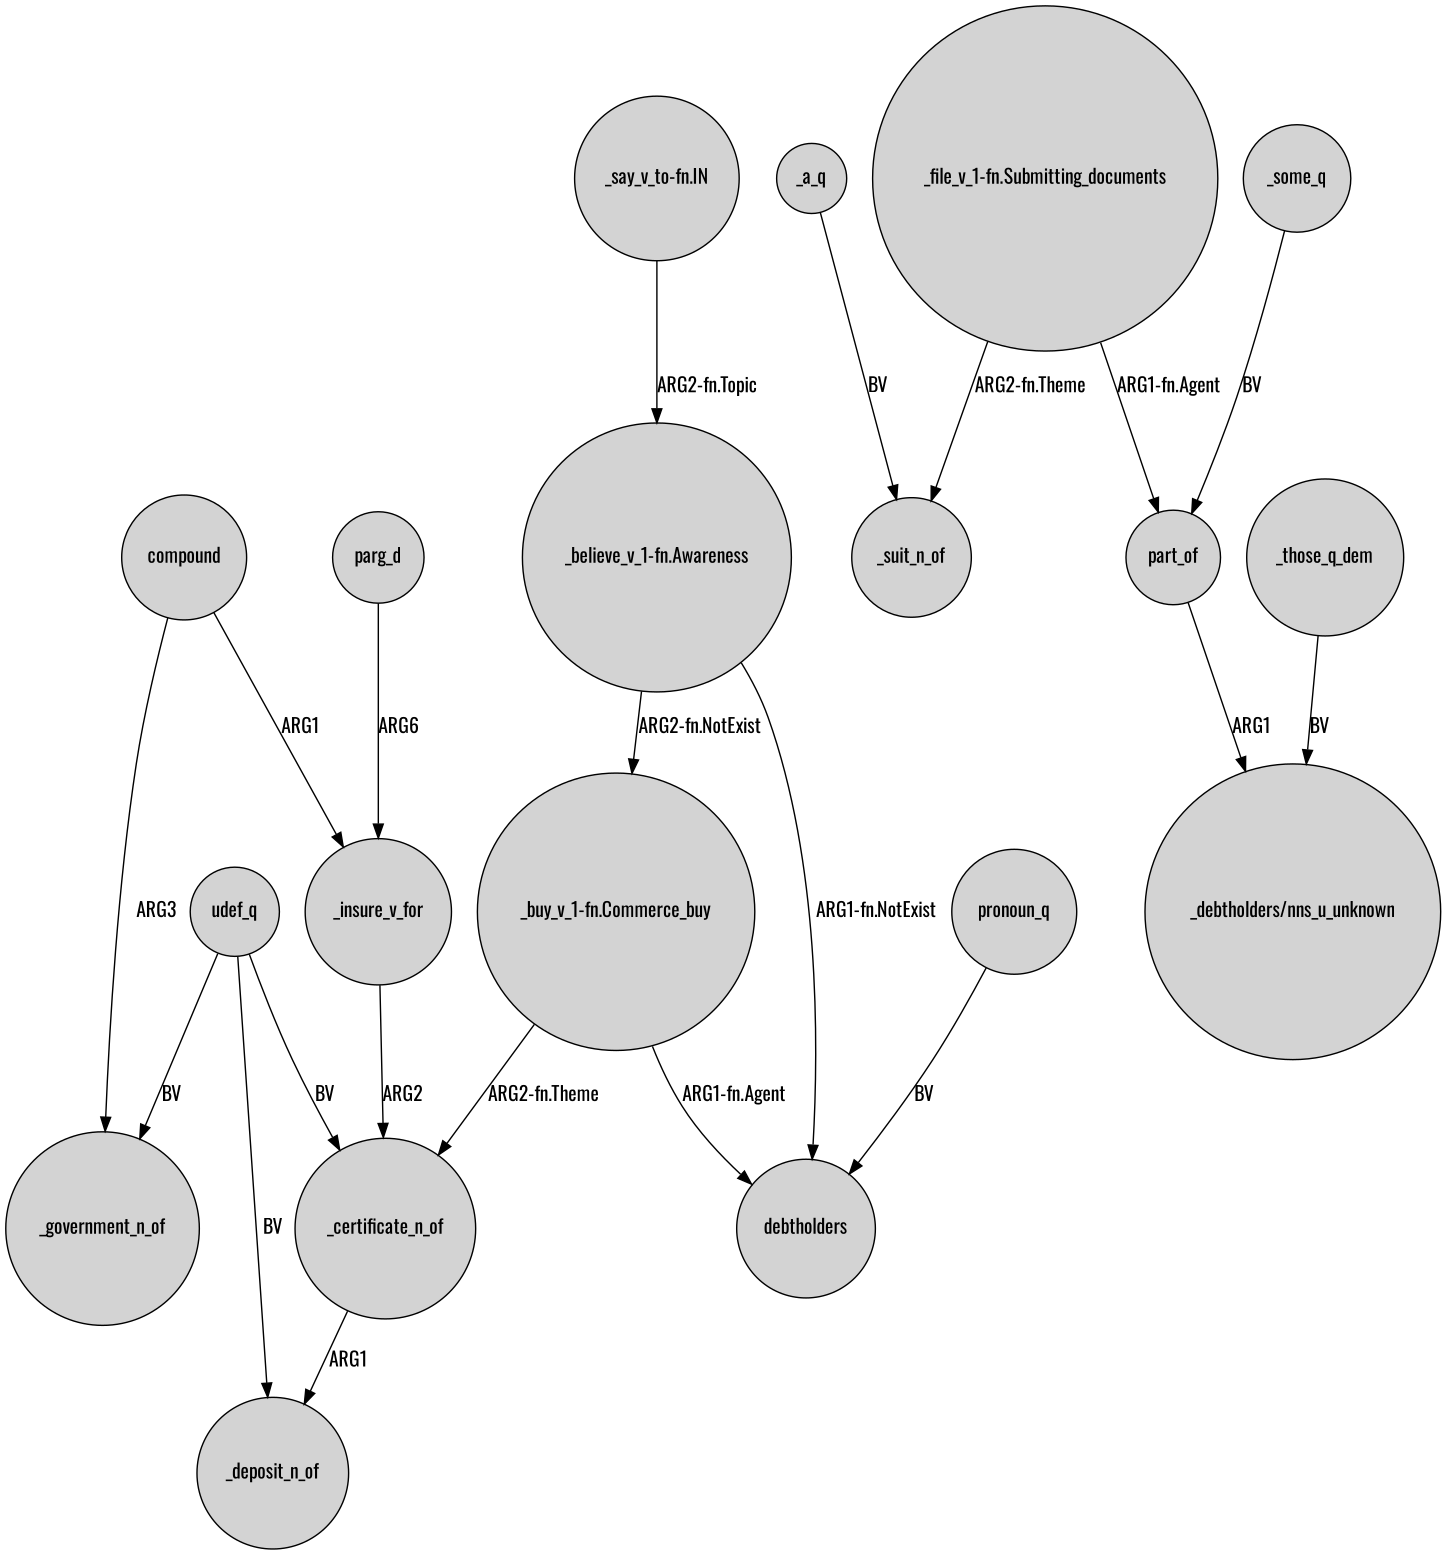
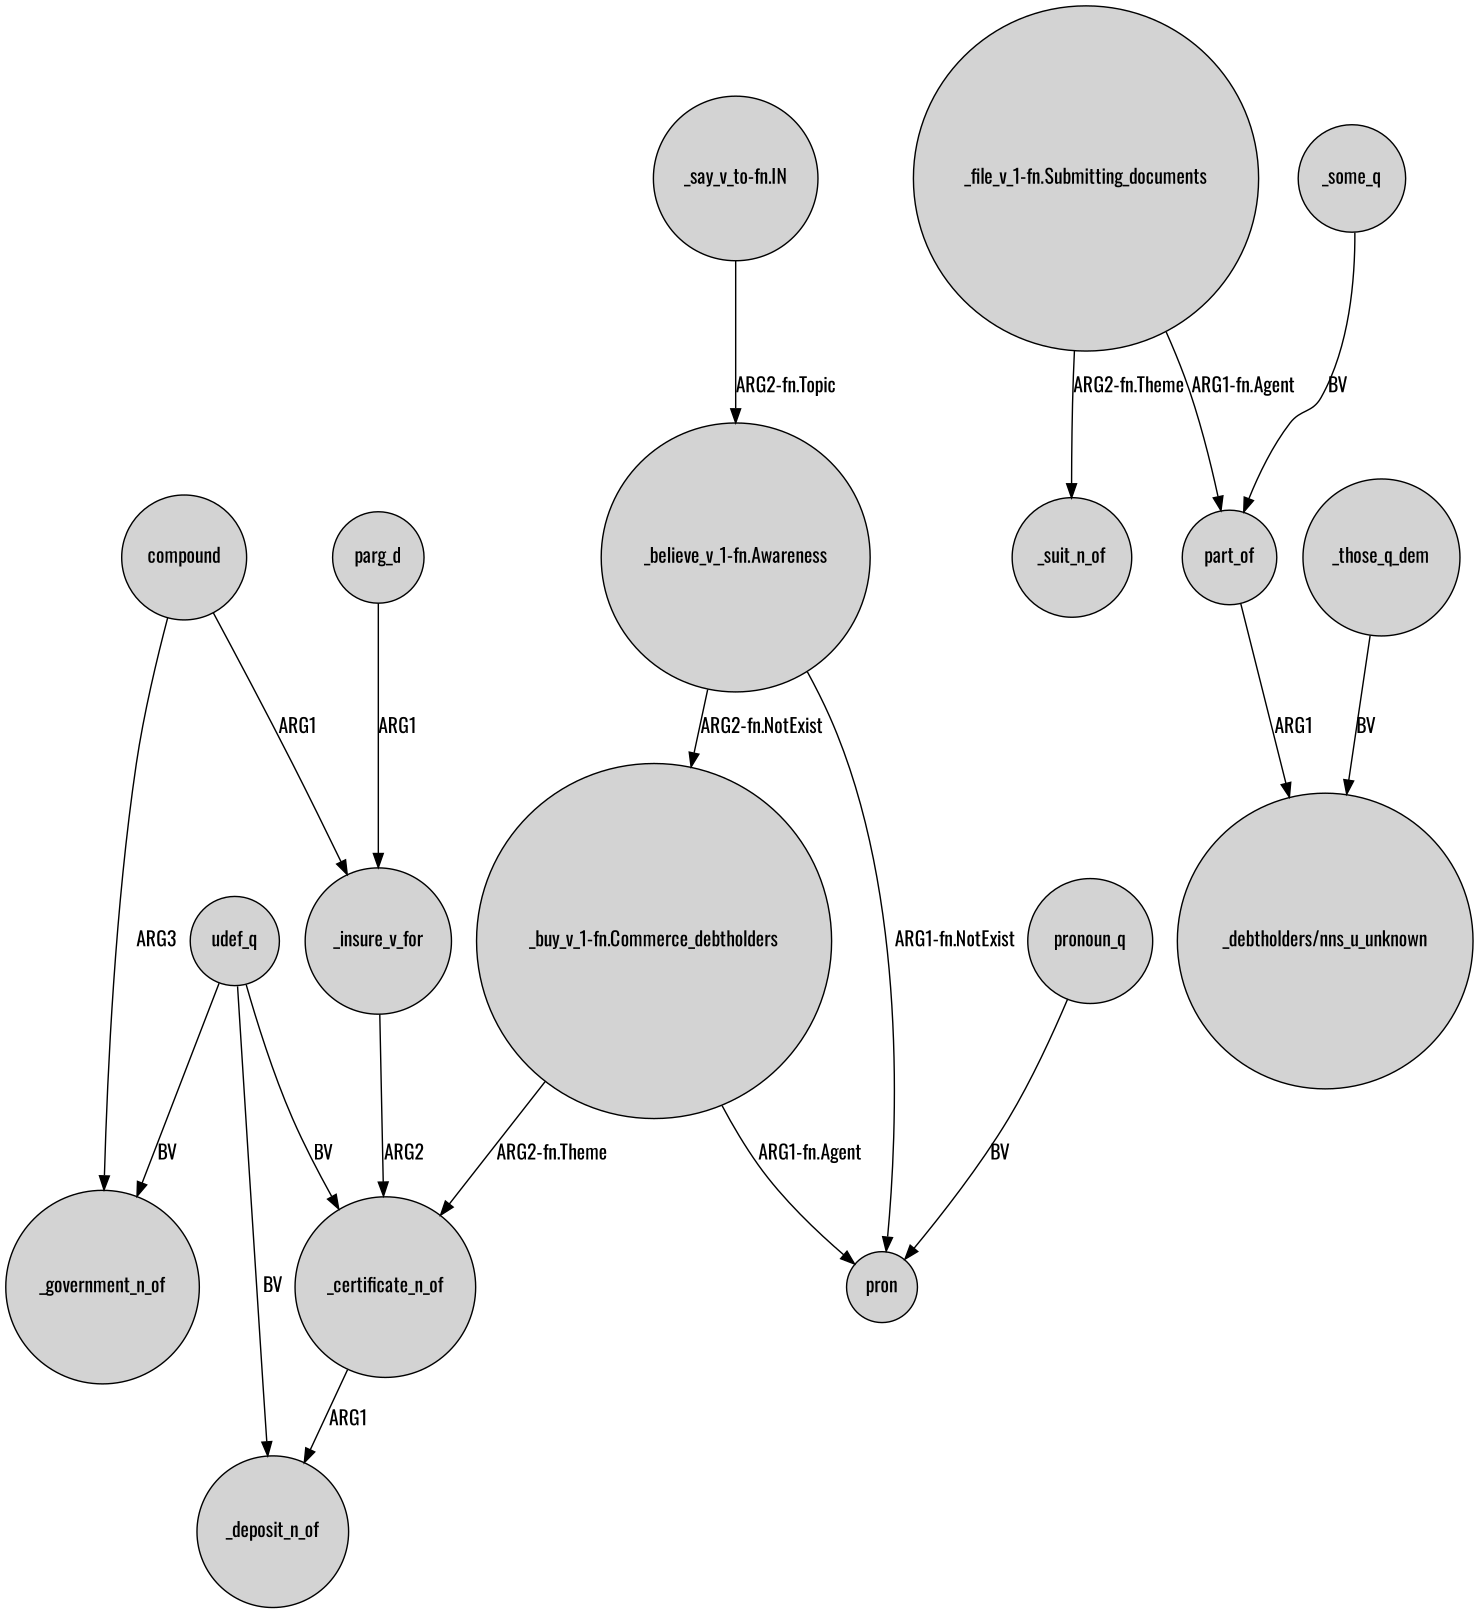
node "_a_q": removed
edge "parg_d" -> "_insure_v_for": label "ARG6" -> "ARG1"
node "_buy_v_1-fn.Commerce_buy": label "_buy_v_1-fn.Commerce_buy" -> "_buy_v_1-fn.Commerce_debtholders"
node "debtholders": label "debtholders" -> "pron"
